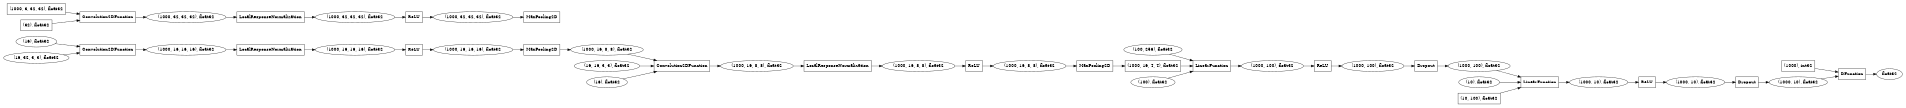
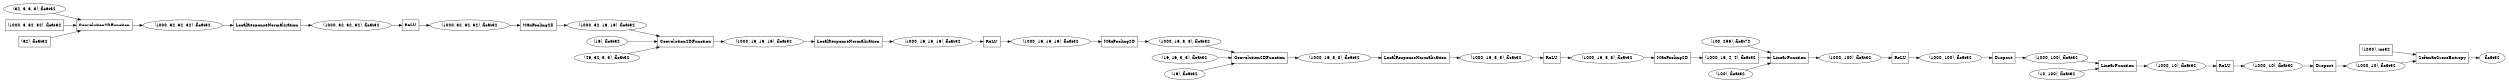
node "(32, 3, 3, 3), float32": added
node "(1000, 32, 16, 16), float32": added
node "(100, 256), float32": label "(100, 256), float32" -> "(100, 256), float72"
node "(16, 32, 3, 3), float32": label "(16, 32, 3, 3), float32" -> "(46, 32, 3, 3), float32"
node "DFunction": label "DFunction" -> "SoftmaxCrossEntropy"
node "(10), float32": removed
node "(10, 100), float32": shape box -> ellipse
